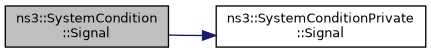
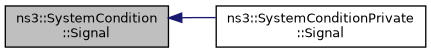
edge "ns3::SystemCondition ::Signal" -> "ns3::SystemConditionPrivate ::Signal": reversed
